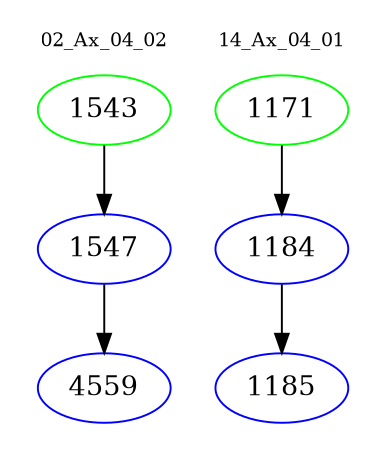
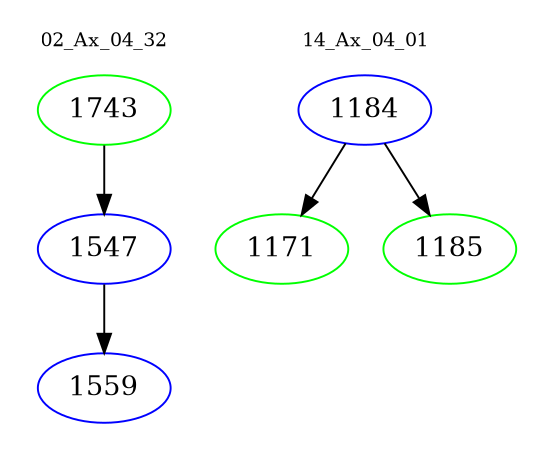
cluster "02_Ax_04_02": label "02_Ax_04_02" -> "02_Ax_04_32"
node "1543": label "1543" -> "1743"
edge "1171" -> "1184": reversed
node "4559": label "4559" -> "1559"
node "1185": color blue -> green
